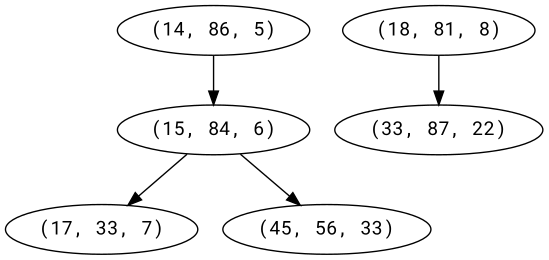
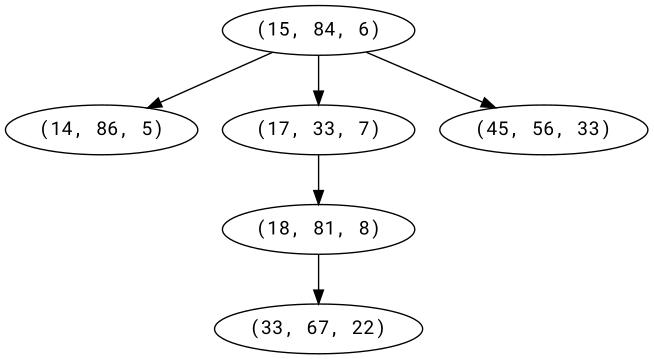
edge "(14, 86, 5)" -> "(15, 84, 6)": reversed
node "(33, 87, 22)": label "(33, 87, 22)" -> "(33, 67, 22)"
edge "(17, 33, 7)" -> "(18, 81, 8)": added
